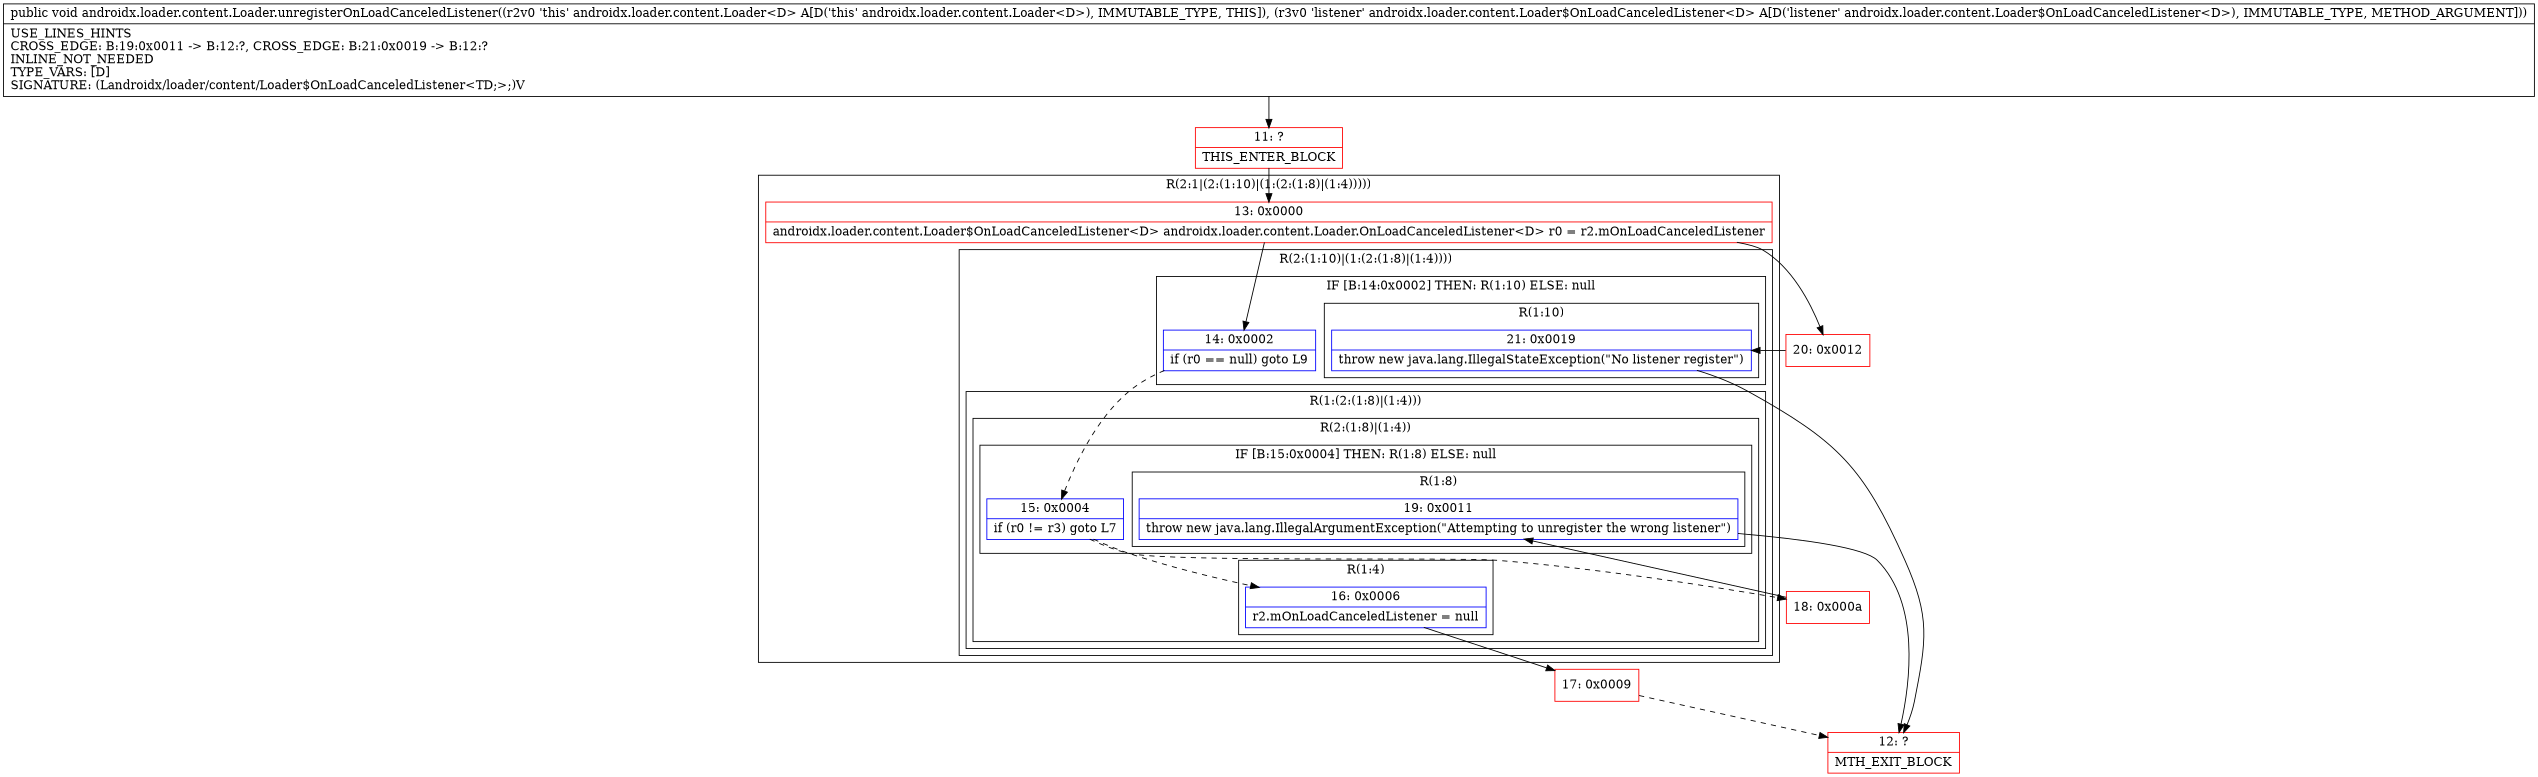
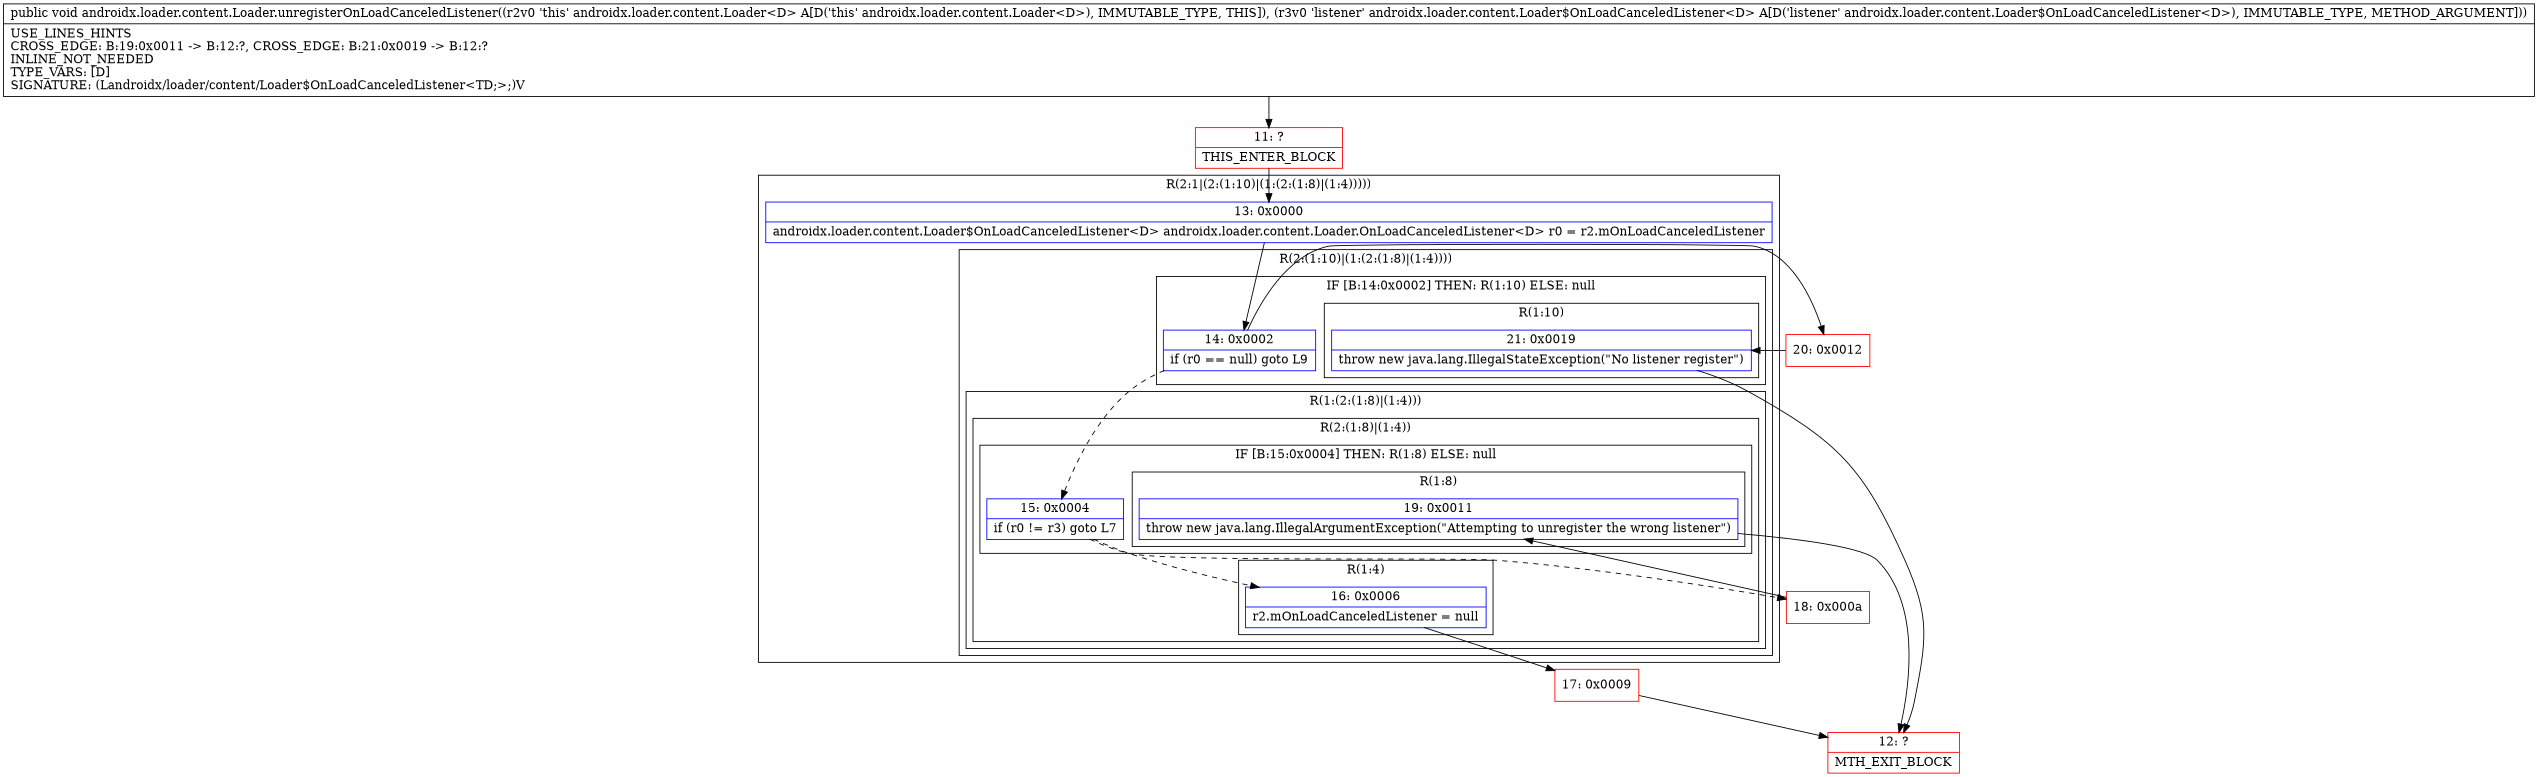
node "13: 0x0000": color red -> blue
edge "13: 0x0000" -> "20: 0x0012": now "14: 0x0002" -> "20: 0x0012"
edge "17: 0x0009" -> "12: ?": style dashed -> solid
